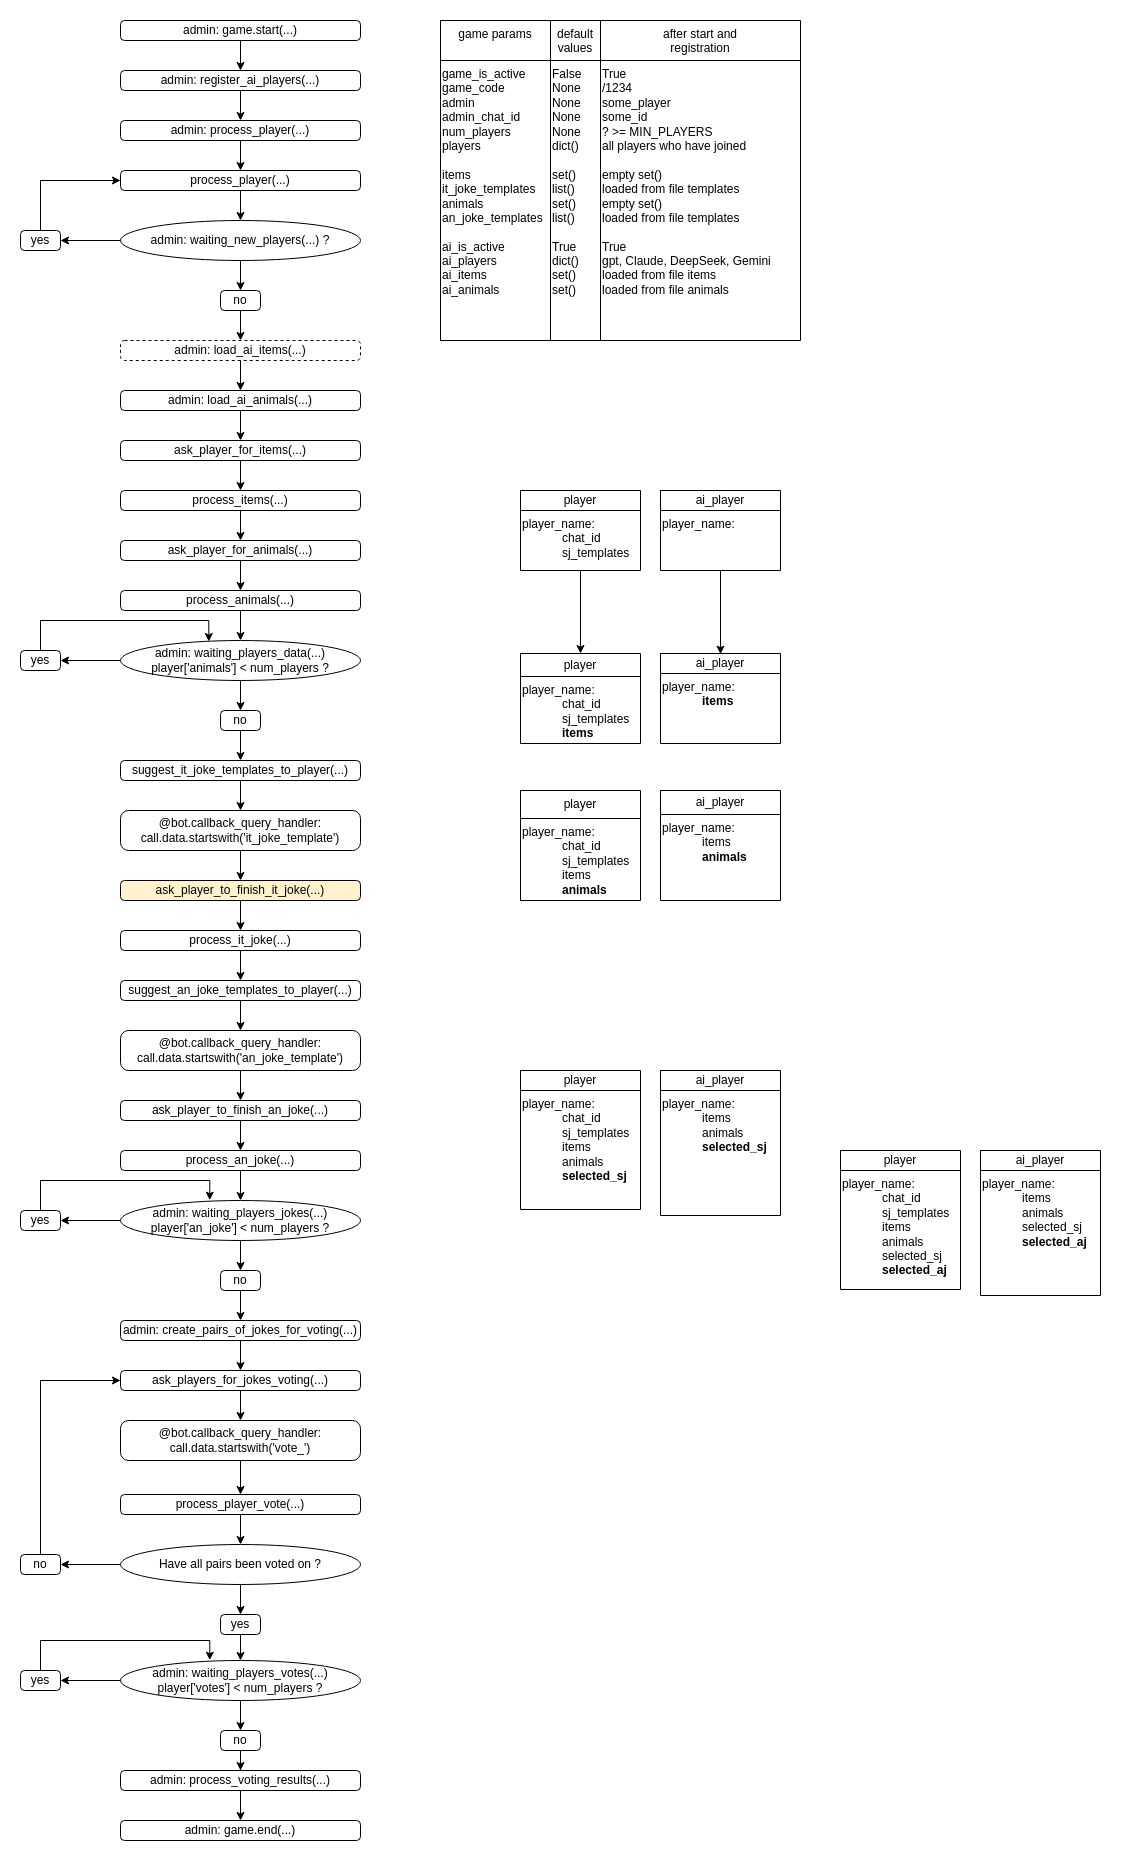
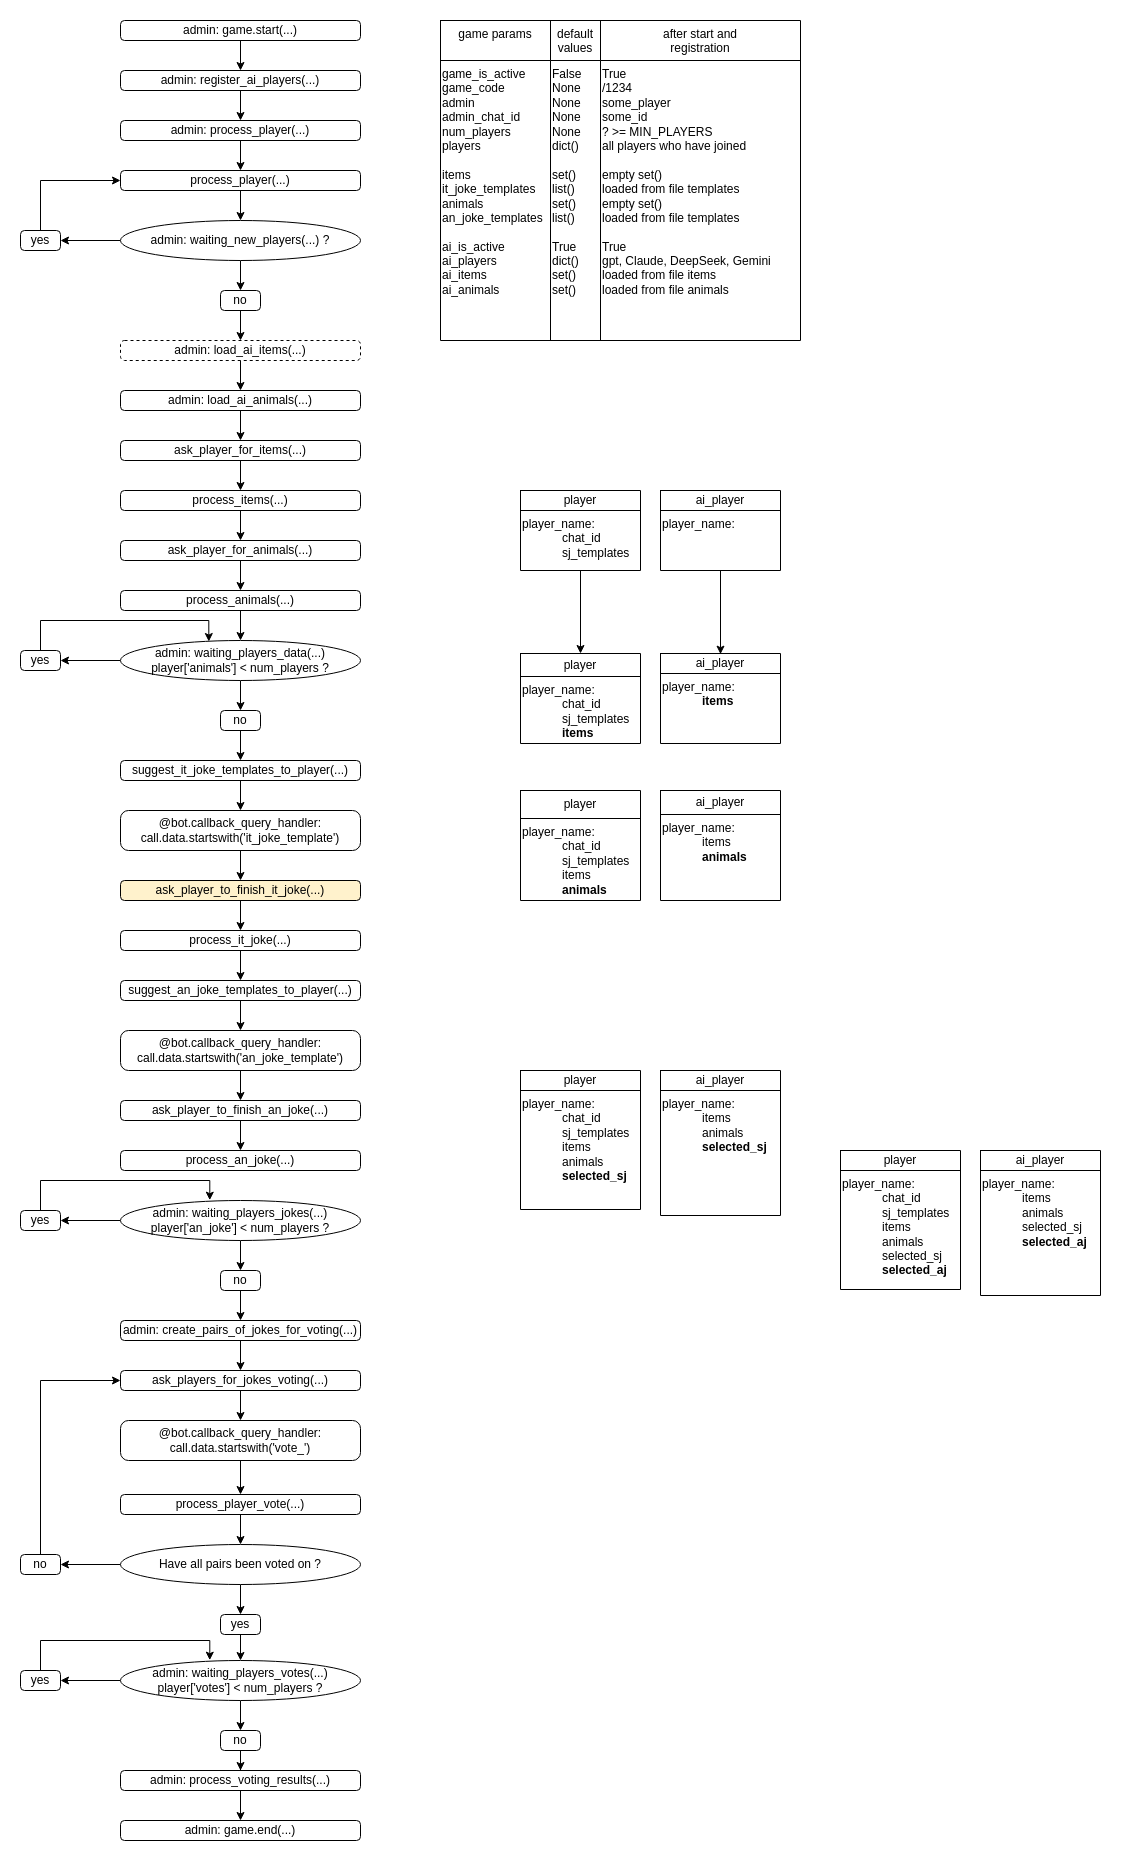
edge "process_an_joke(...)" -> "admin: waiting_players_jokes(...) player['an_joke'] < num_players ?": removed
